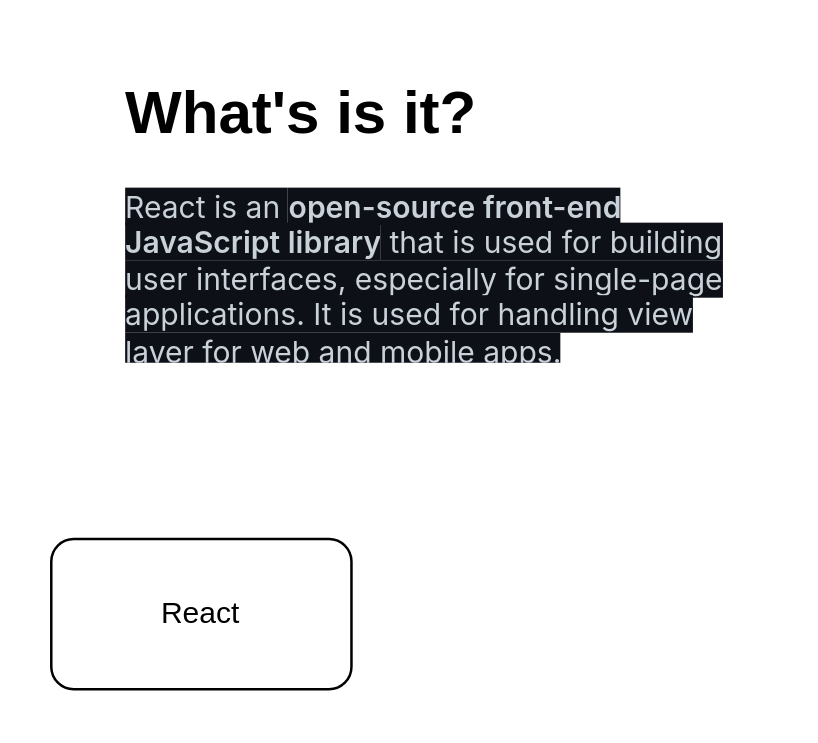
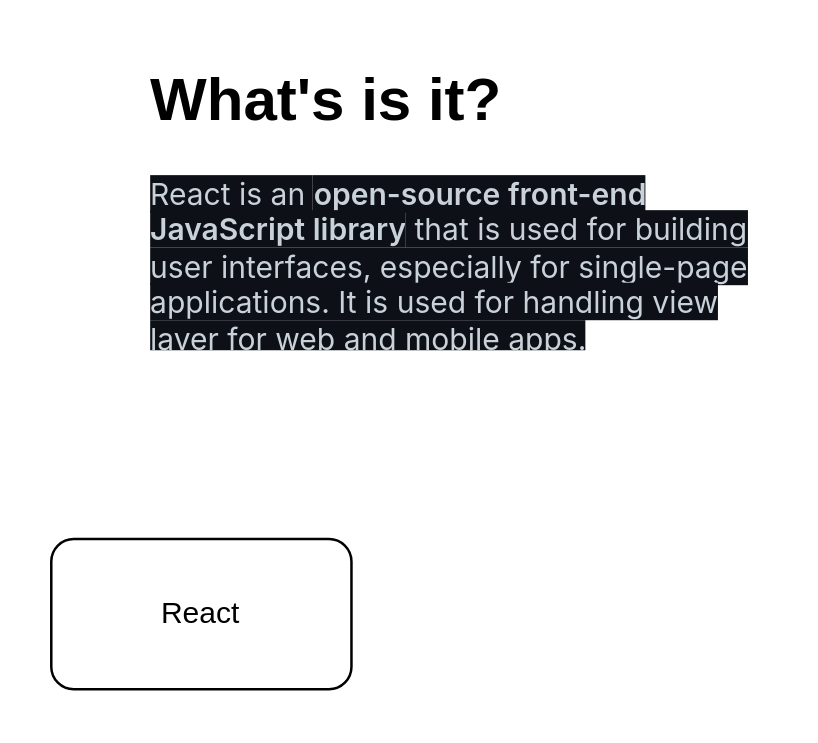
node "What's is it?React is an open-source front-end JavaScript library that is used for building user interfaces, especially for single-page applications. It is used for handling view layer for web and mobile apps.": moved (426, 214) -> (451, 201)
